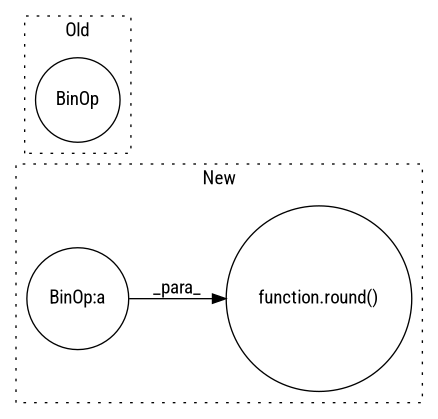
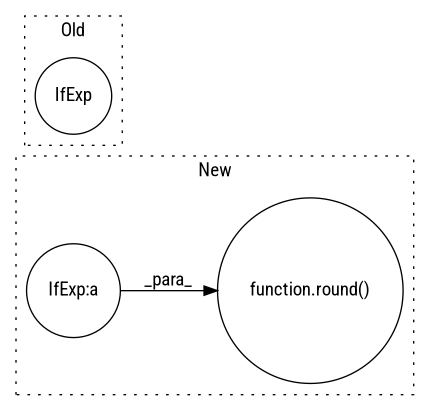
node "BinOp": label "BinOp" -> "IfExp"
node "BinOp:a": label "BinOp:a" -> "IfExp:a"
